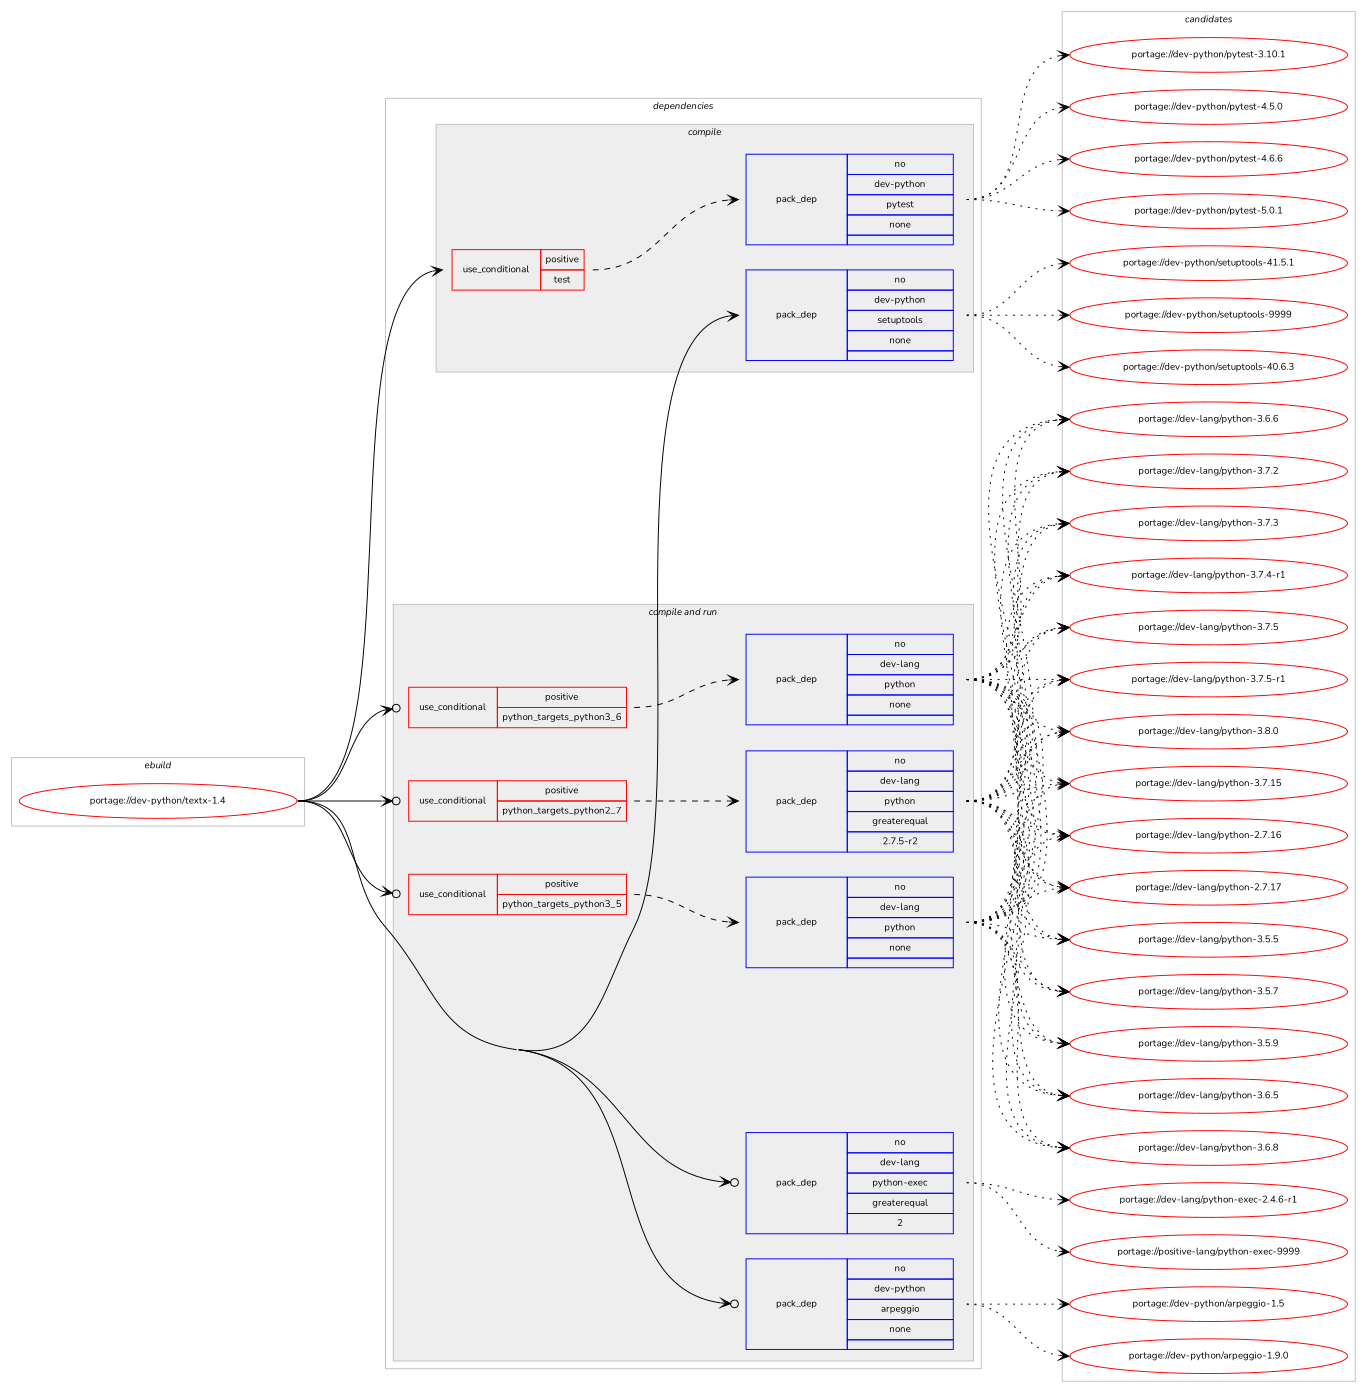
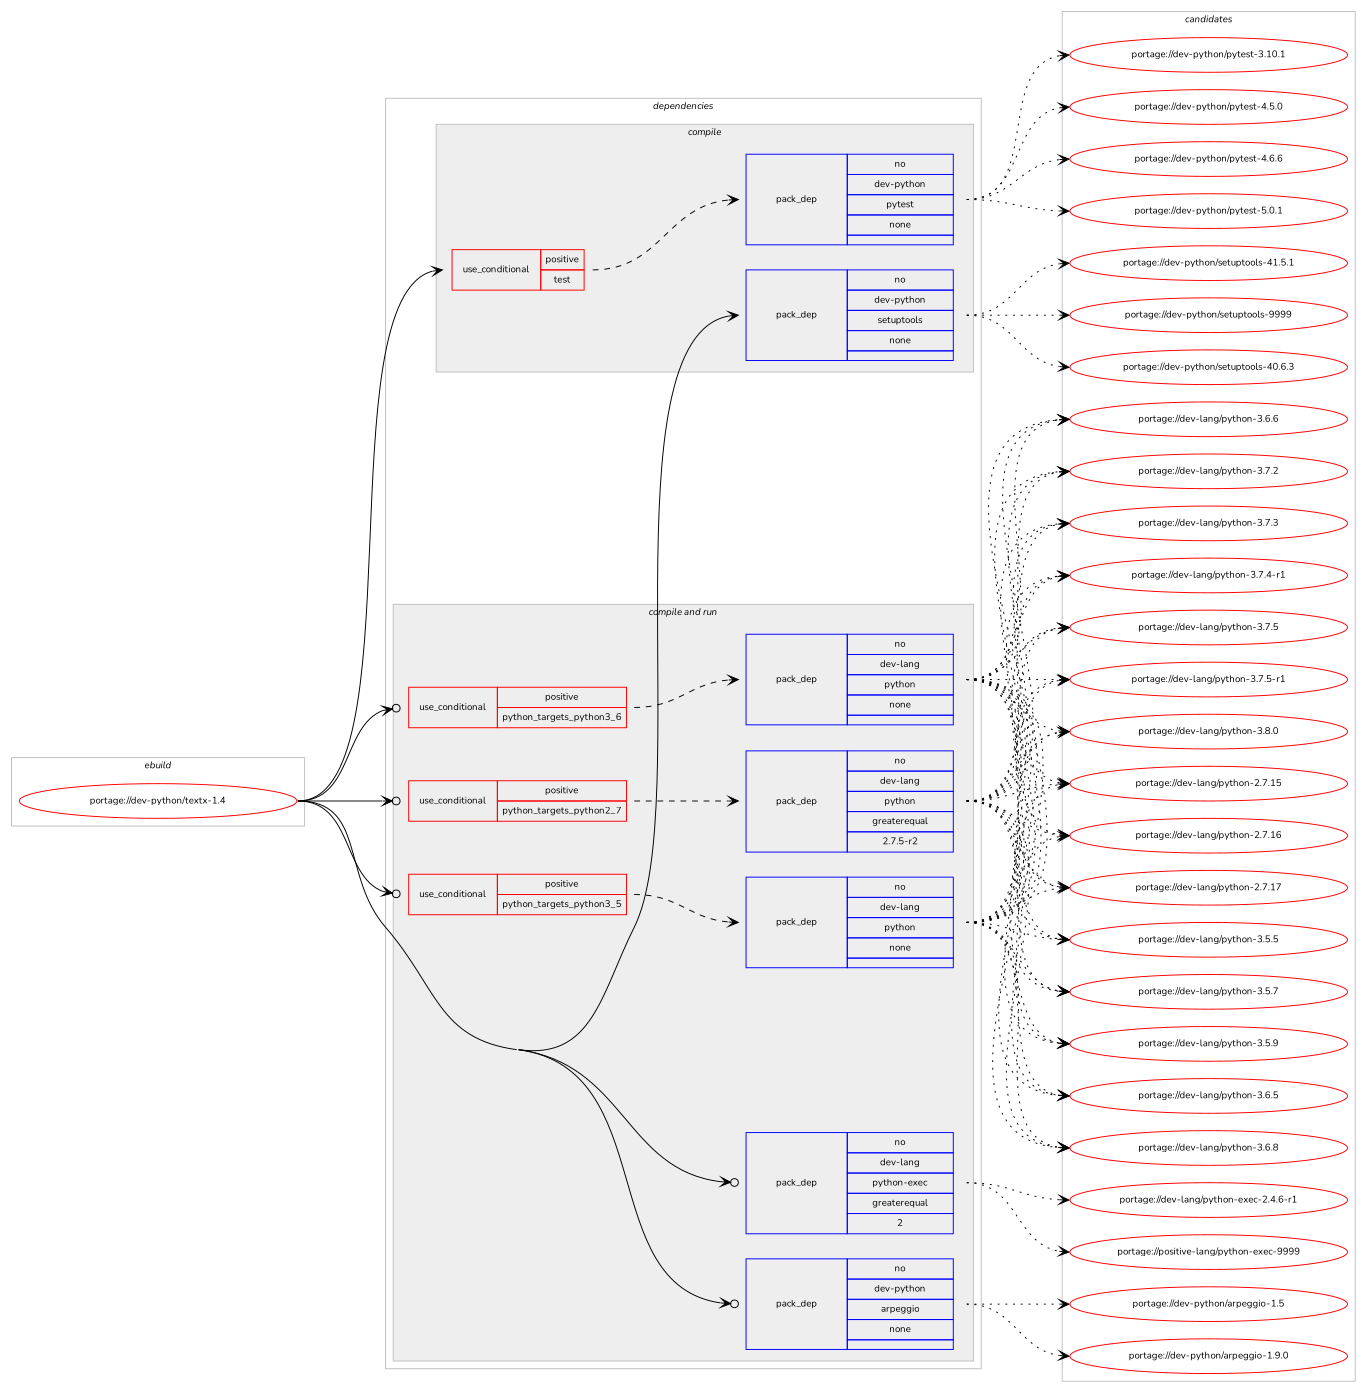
node "portage://dev-lang/python-3.7.15": label "portage://dev-lang/python-3.7.15" -> "portage://dev-lang/python-2.7.15"
